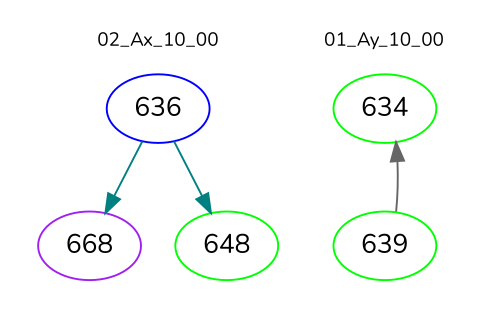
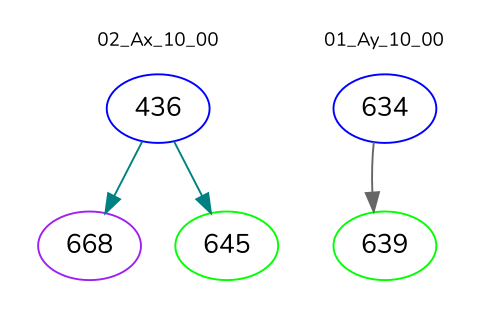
node "636": label "636" -> "436"
node "634": color green -> blue
edge "639" -> "634": reversed
node "648": label "648" -> "645"
